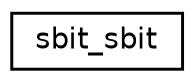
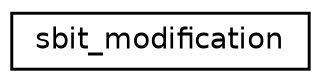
node "sbit_sbit": label "sbit_sbit" -> "sbit_modification"
